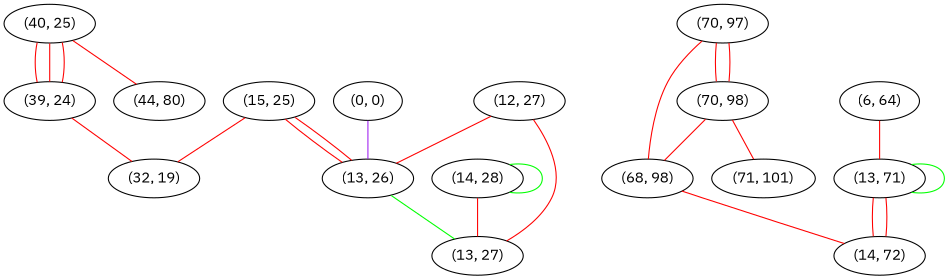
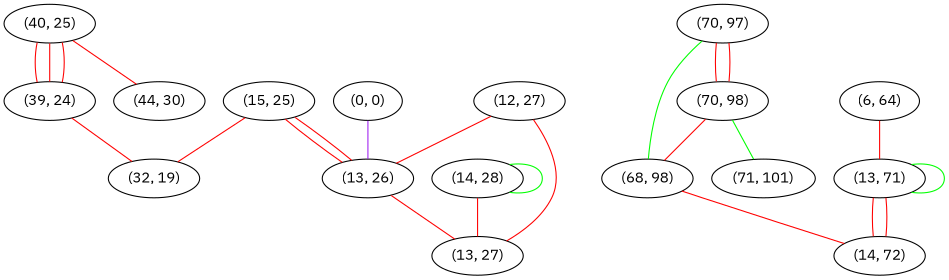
edge "(70, 97)" -- "(68, 98)": color red -> green
node "(44, 80)": label "(44, 80)" -> "(44, 30)"
edge "(70, 98)" -- "(71, 101)": color red -> green
edge "(13, 26)" -- "(13, 27)": color green -> red
